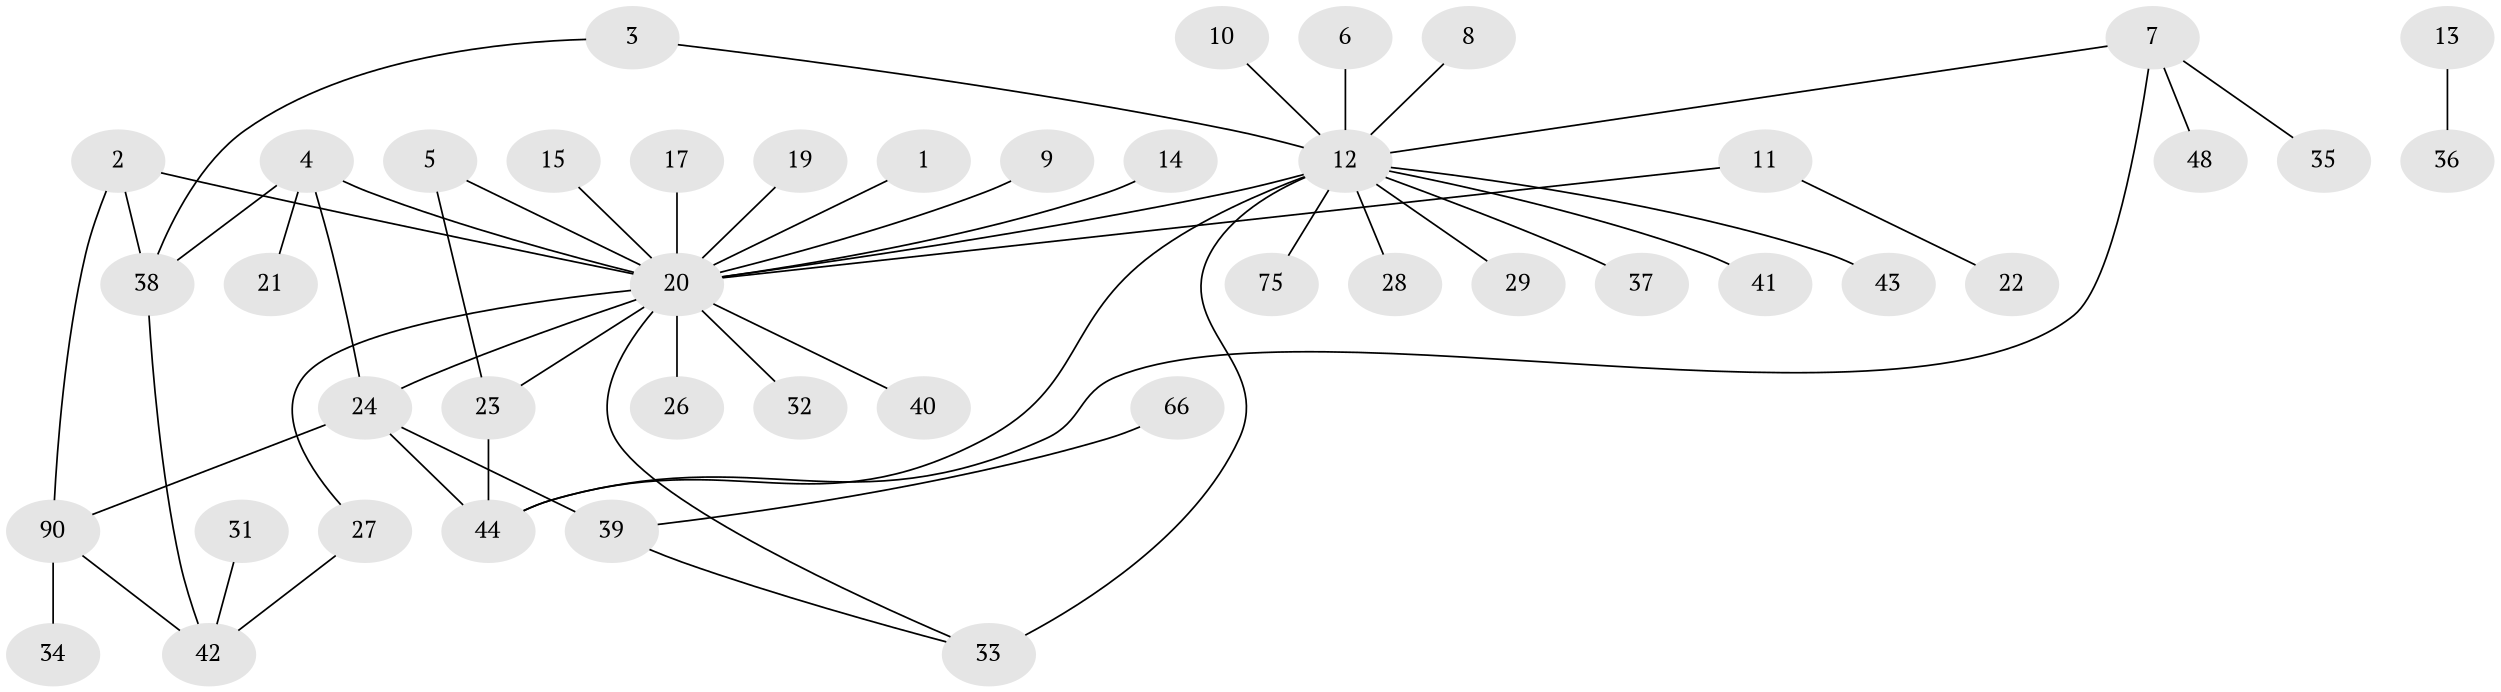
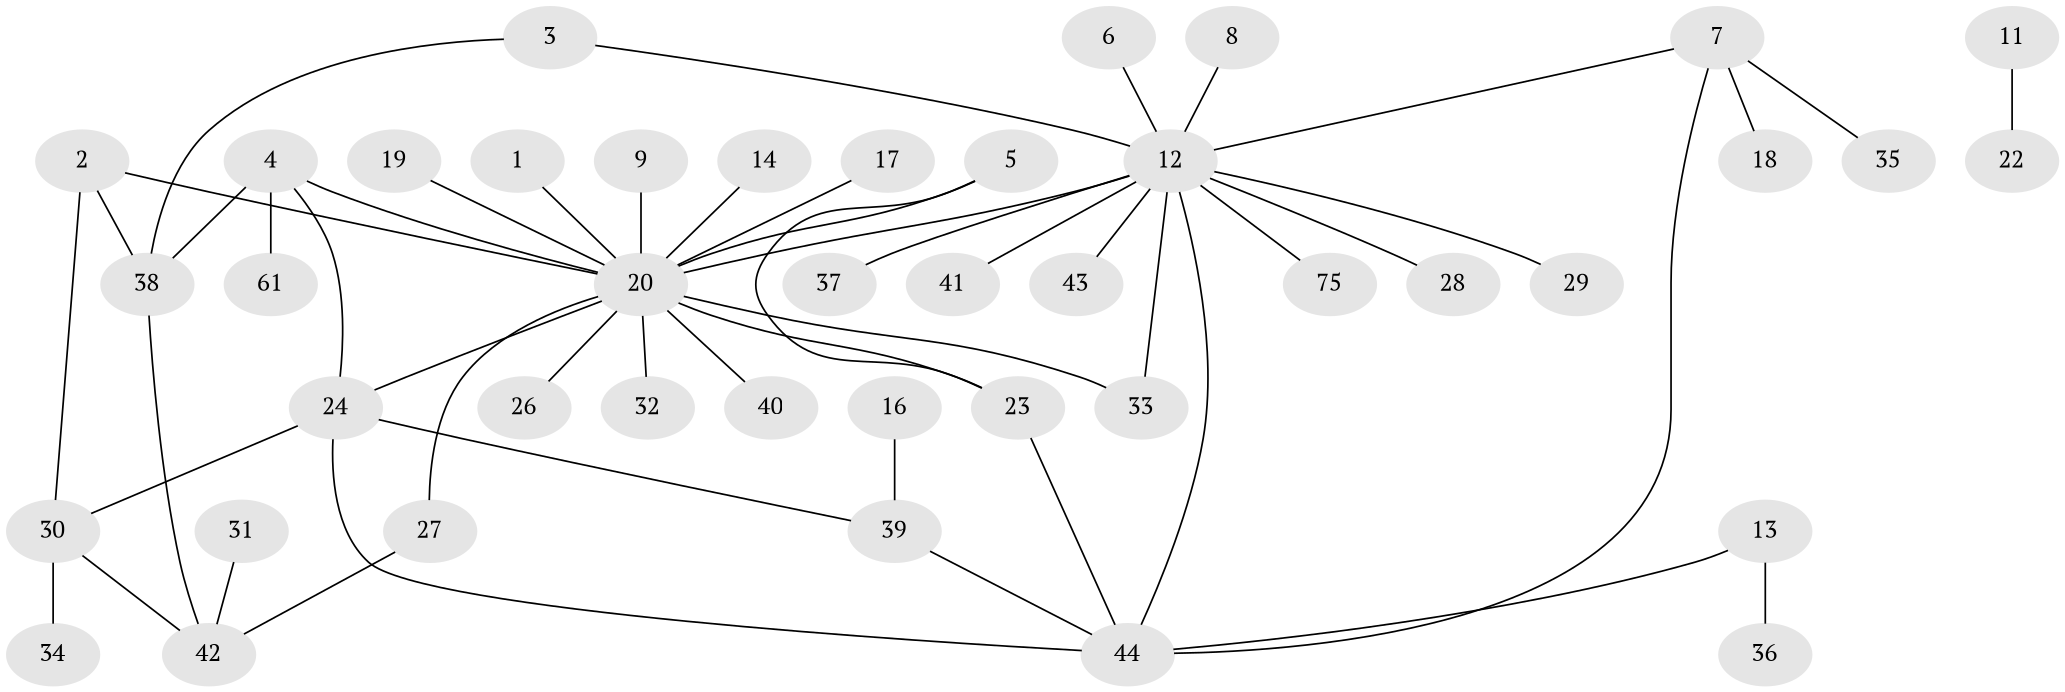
node "10": removed
node "15": removed
node "48": label "48" -> "18"
edge "11" -- "20": removed
node "21": label "21" -> "61"
node "66": label "66" -> "16"
node "90": label "90" -> "30"
edge "39" -- "33": now "39" -- "44"
edge "13" -- "44": added
